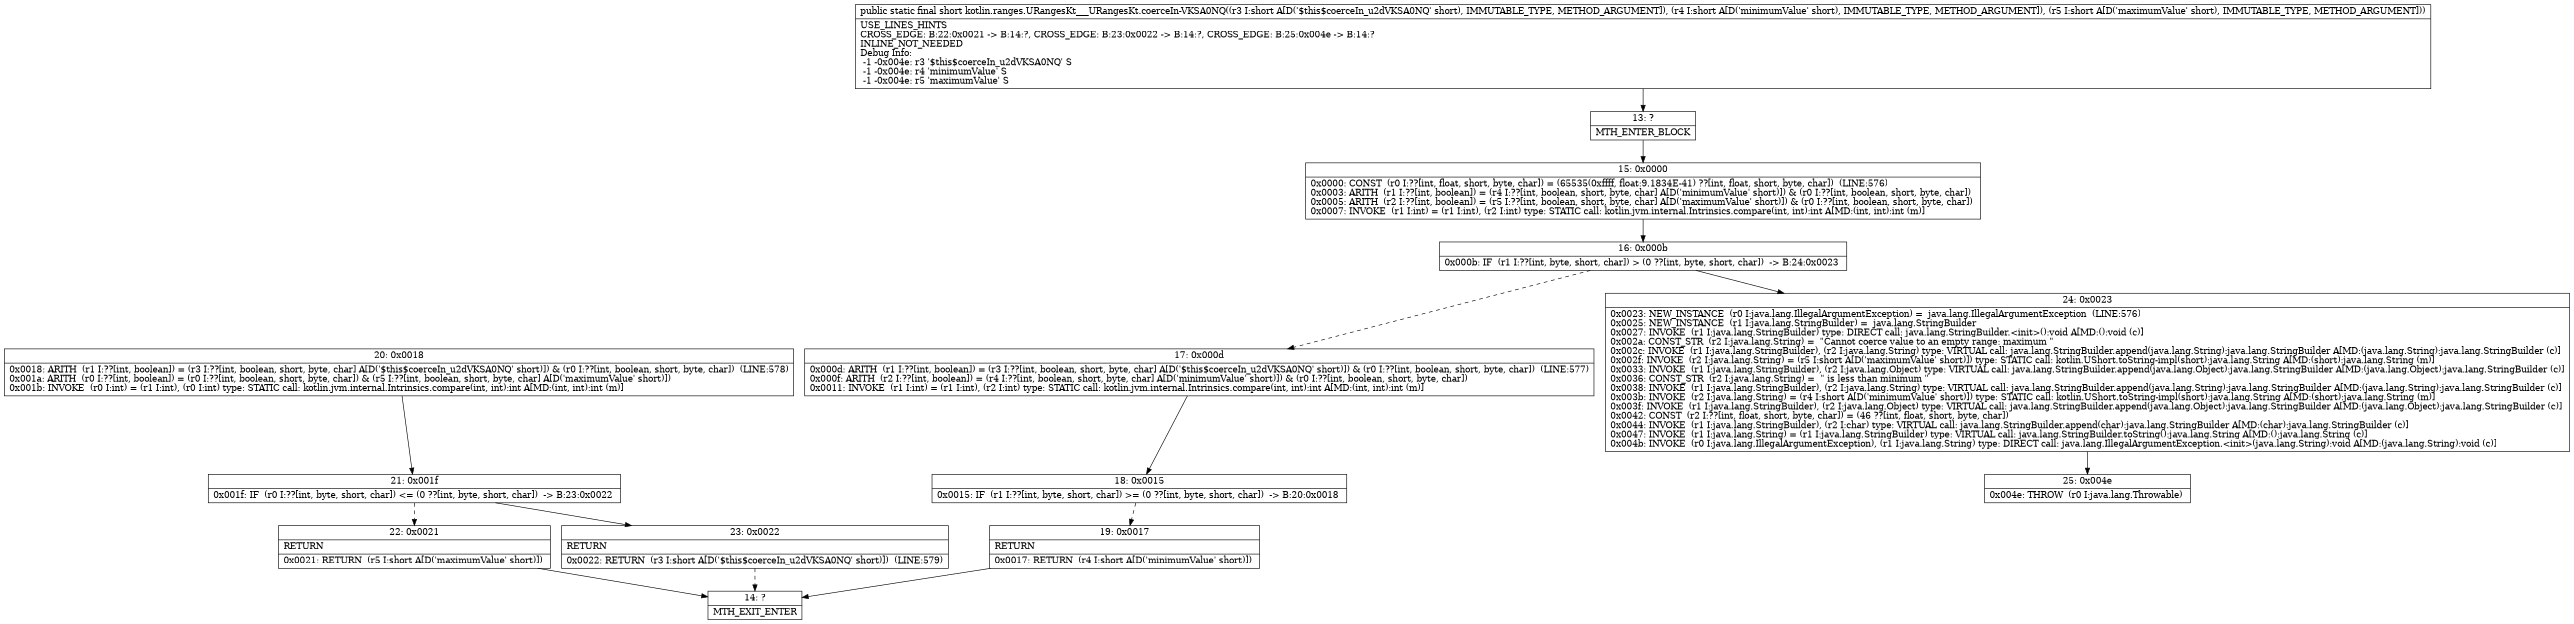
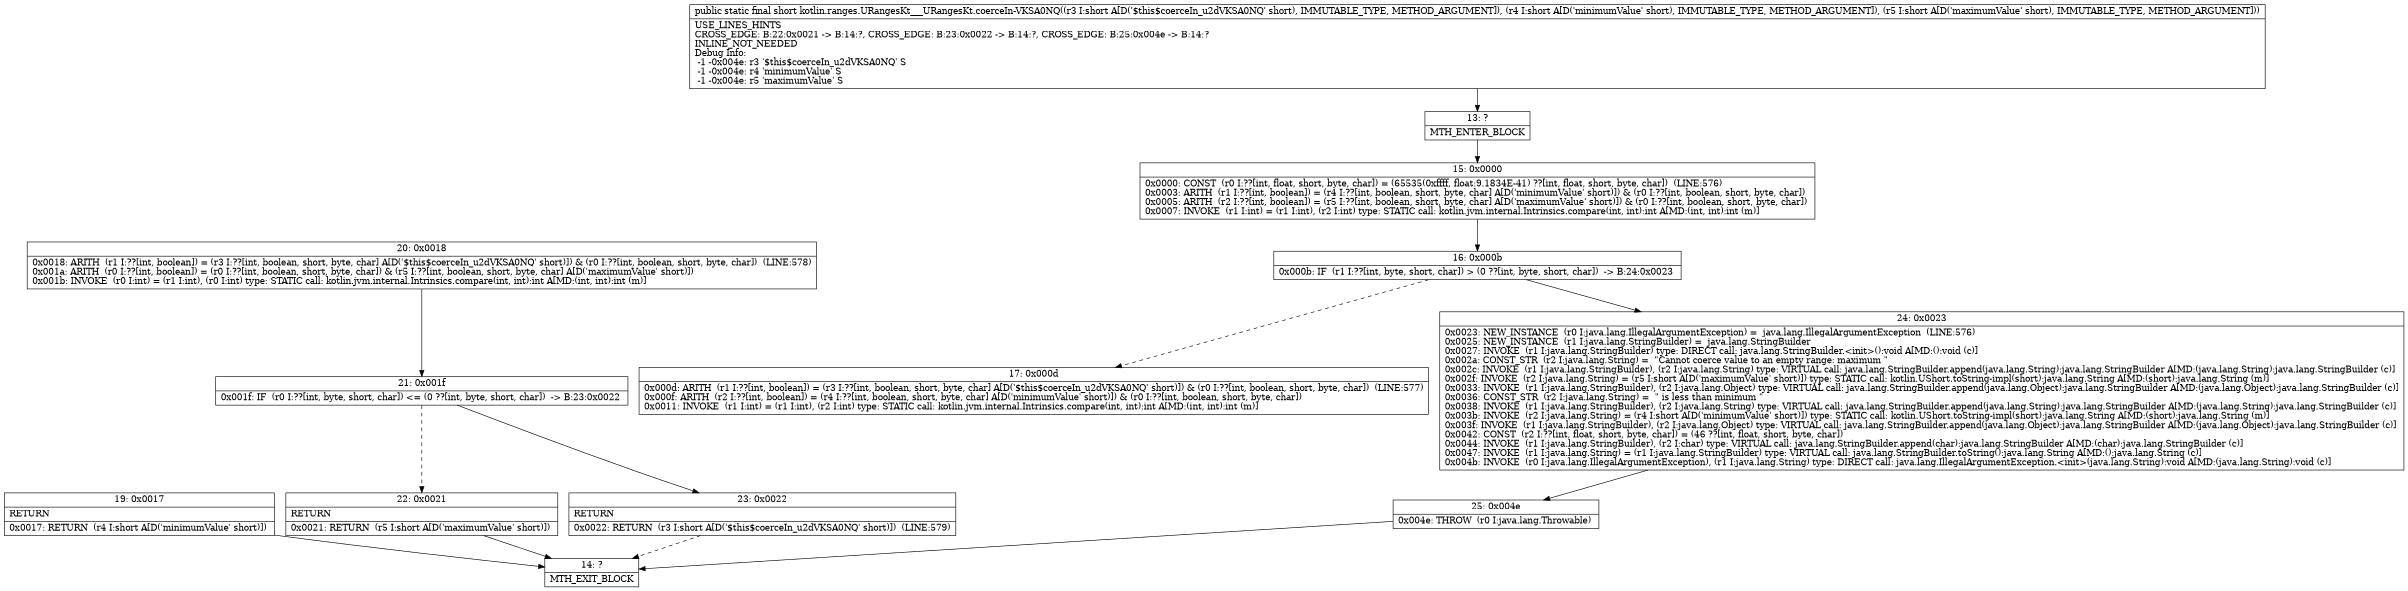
node "18: 0x0015": removed
edge "25: 0x004e" -> "14: ?": added
node "14: ?": text "MTH_EXIT_ENTER" -> "MTH_EXIT_BLOCK"
